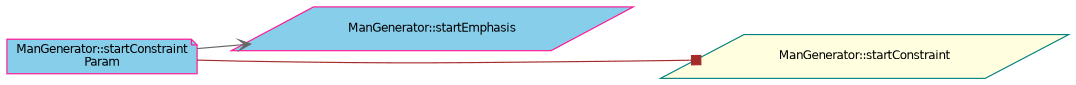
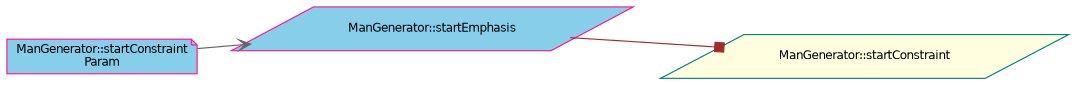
edge "ManGenerator::startConstraint Param" -> "ManGenerator::startConstraint": now "ManGenerator::startEmphasis" -> "ManGenerator::startConstraint"
